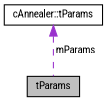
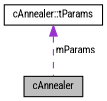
node "tParams": label "tParams" -> "cAnnealer"
